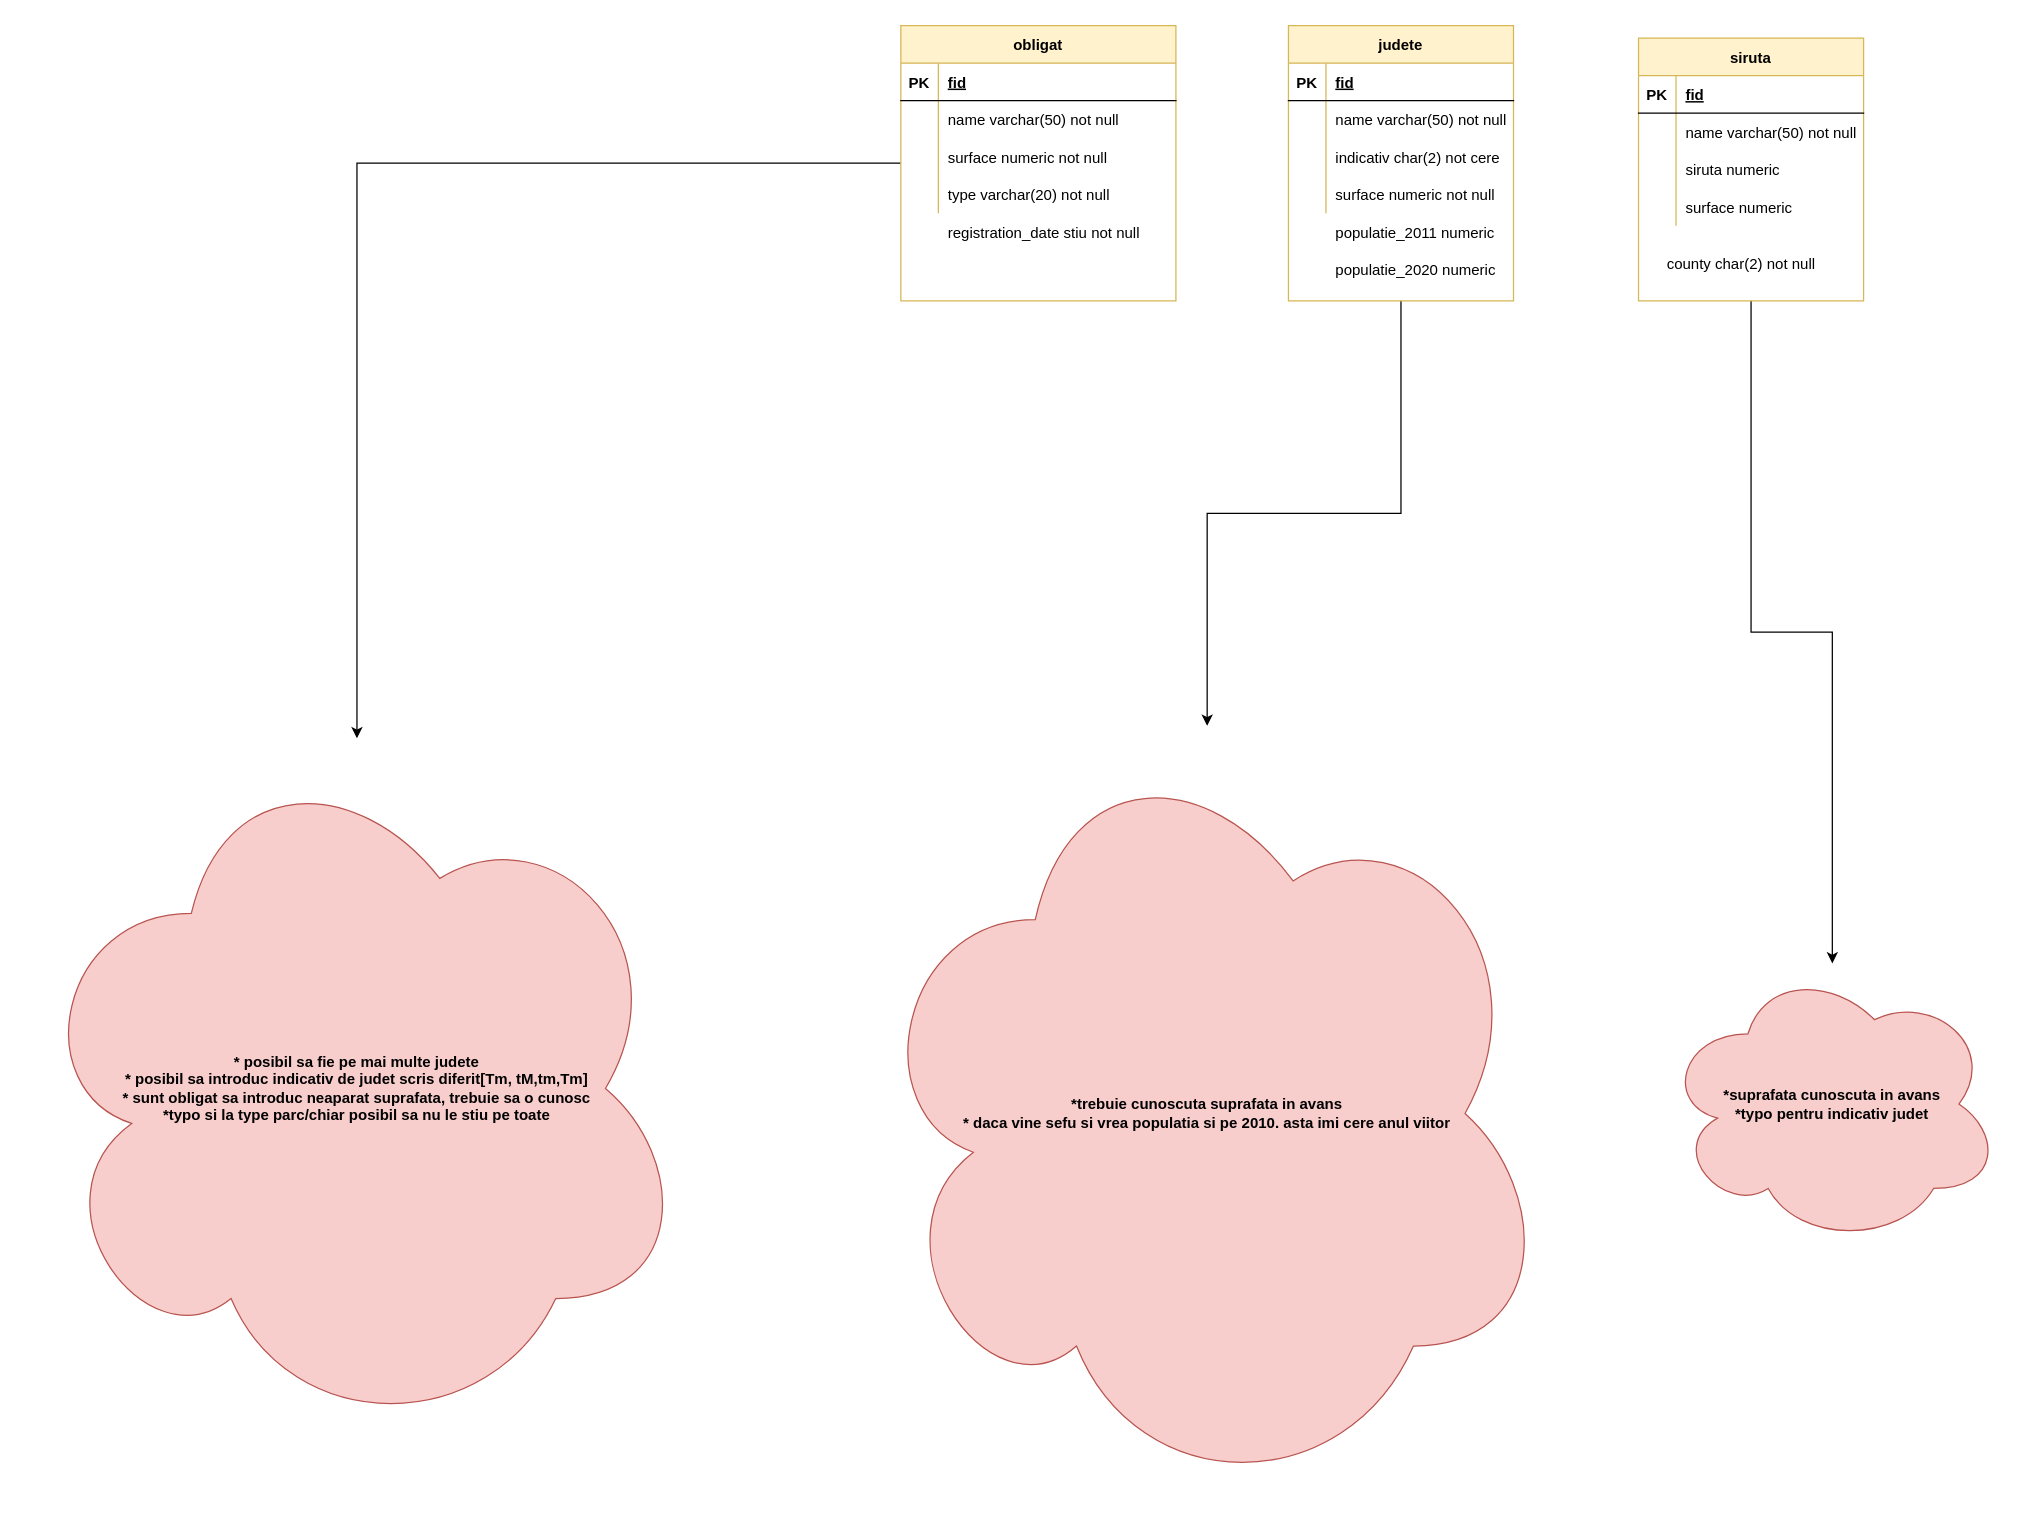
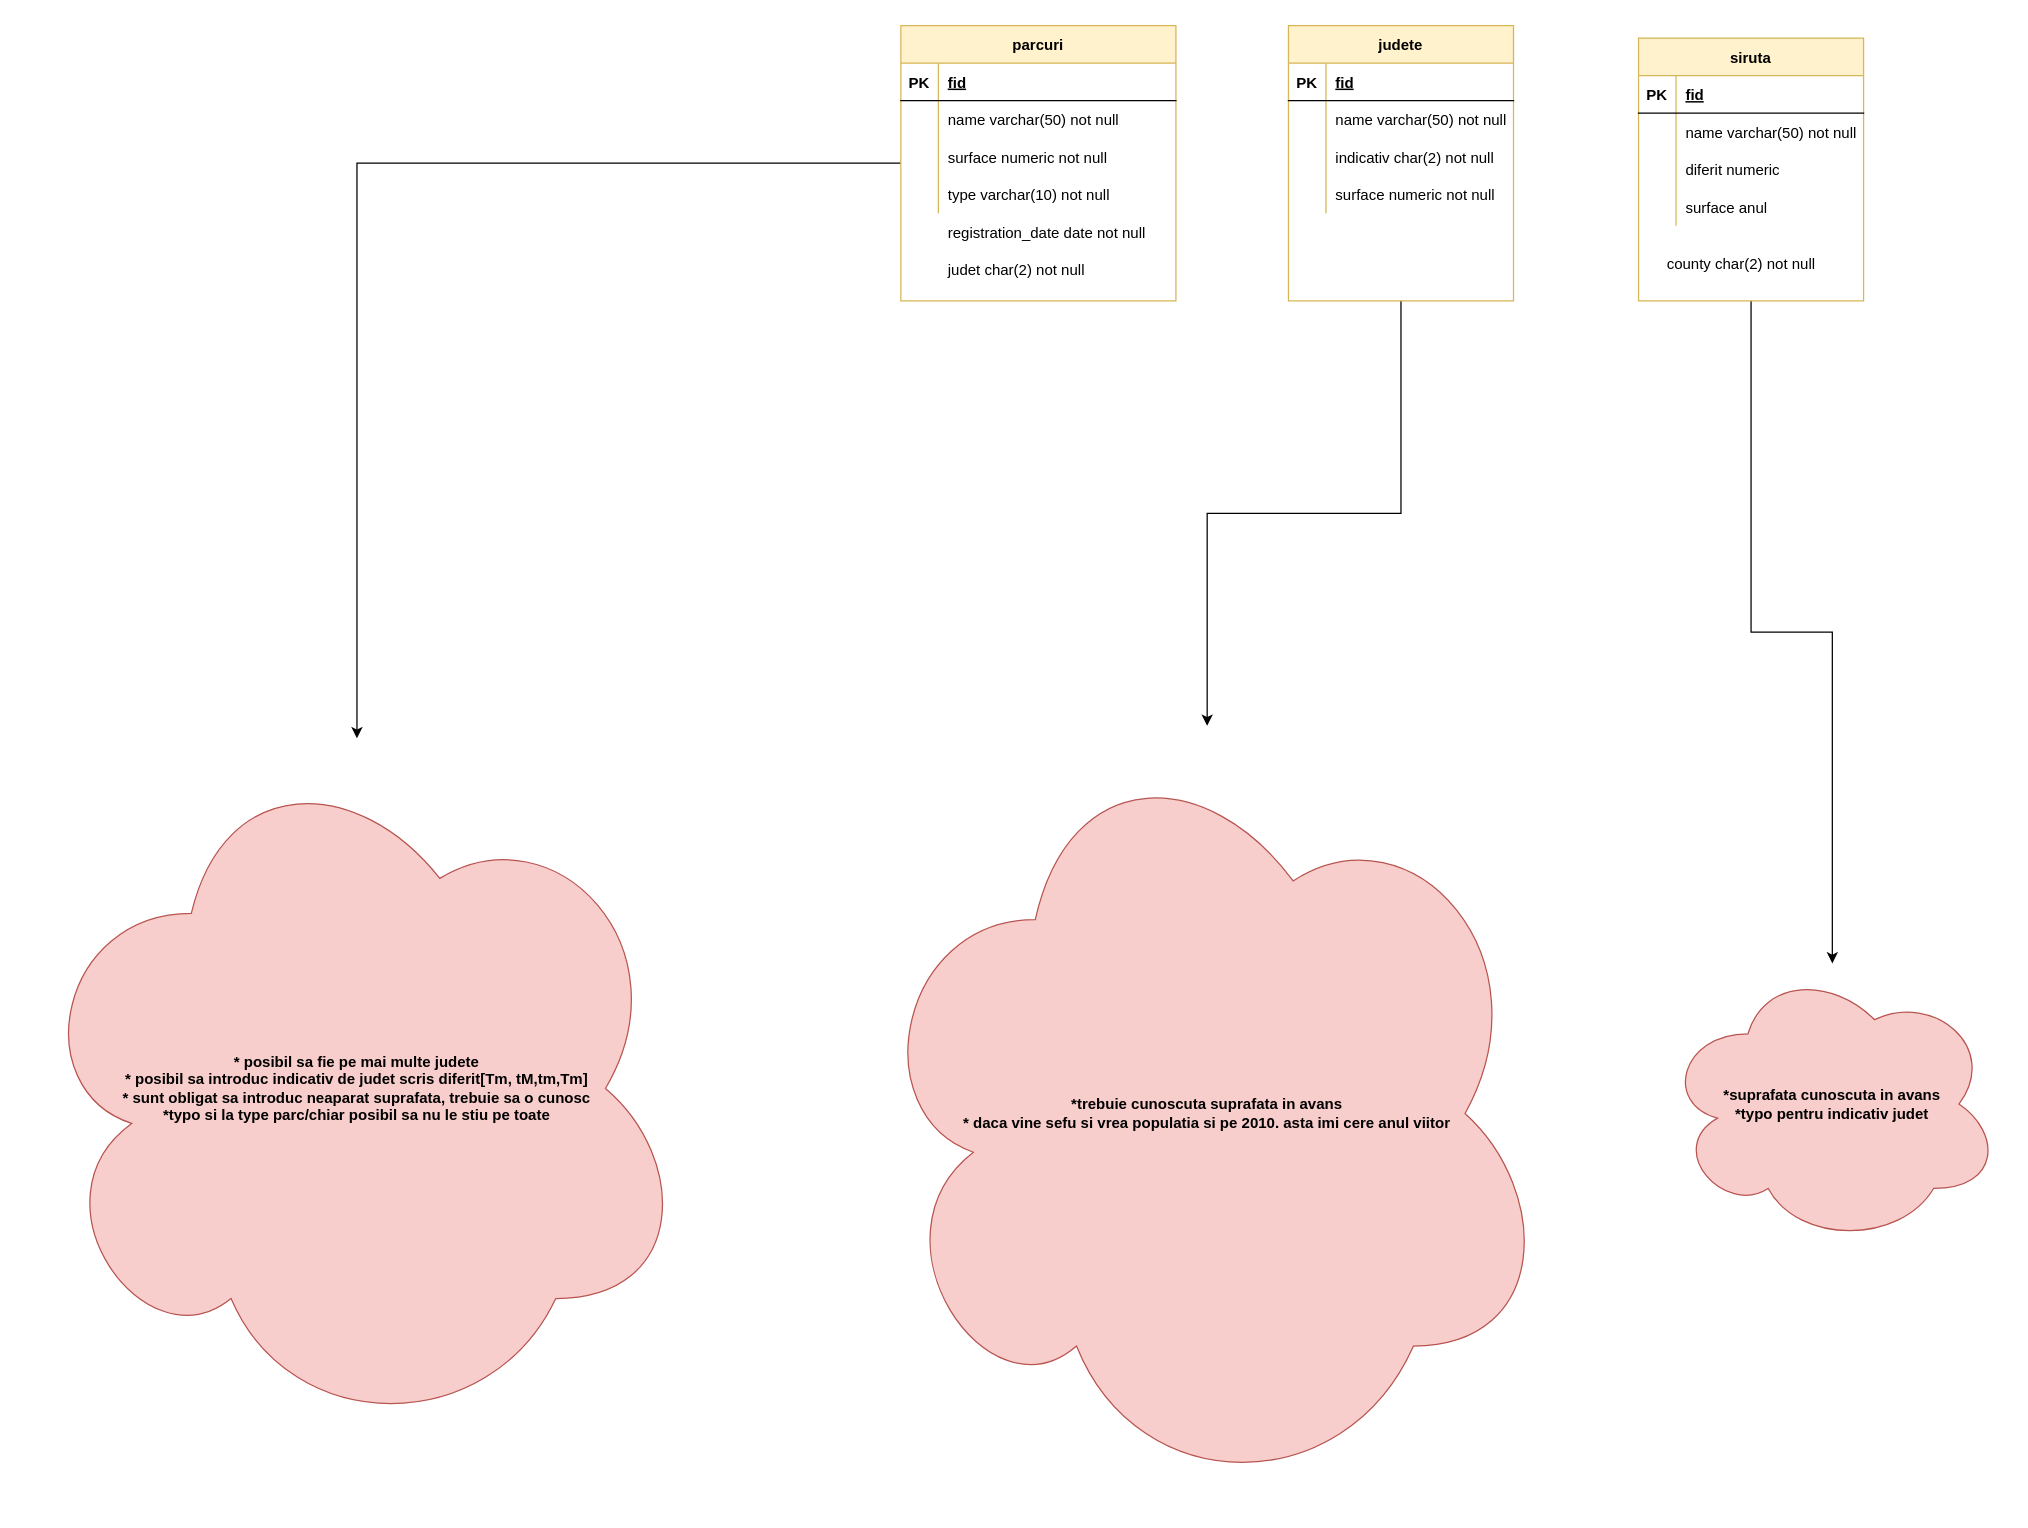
node "obligat": label "obligat" -> "parcuri"
node "indicativ char(2) not cere": label "indicativ char(2) not cere" -> "indicativ char(2) not null"
node "siruta numeric": label "siruta numeric" -> "diferit numeric"
node "type varchar(20) not null": label "type varchar(20) not null" -> "type varchar(10) not null"
node "surface numeric": label "surface numeric" -> "surface anul"
node "populatie_2011 numeric": removed
node "registration_date stiu not null": label "registration_date stiu not null" -> "registration_date date not null"
node "judet char(2) not null": added
node "populatie_2020 numeric": removed
